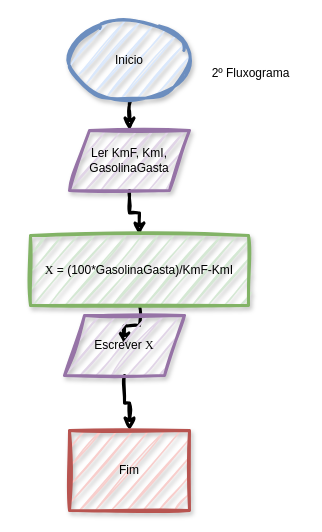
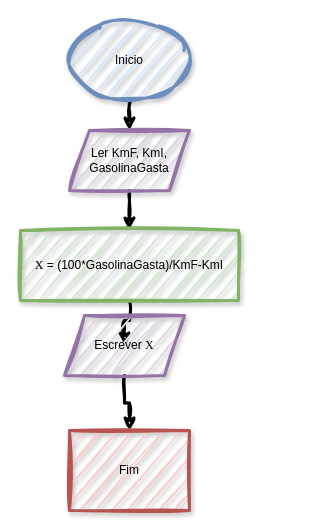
node "2º Fluxograma": removed
node "X = (100*GasolinaGasta)/KmF-KmI": moved (140, 271) -> (130, 266)
